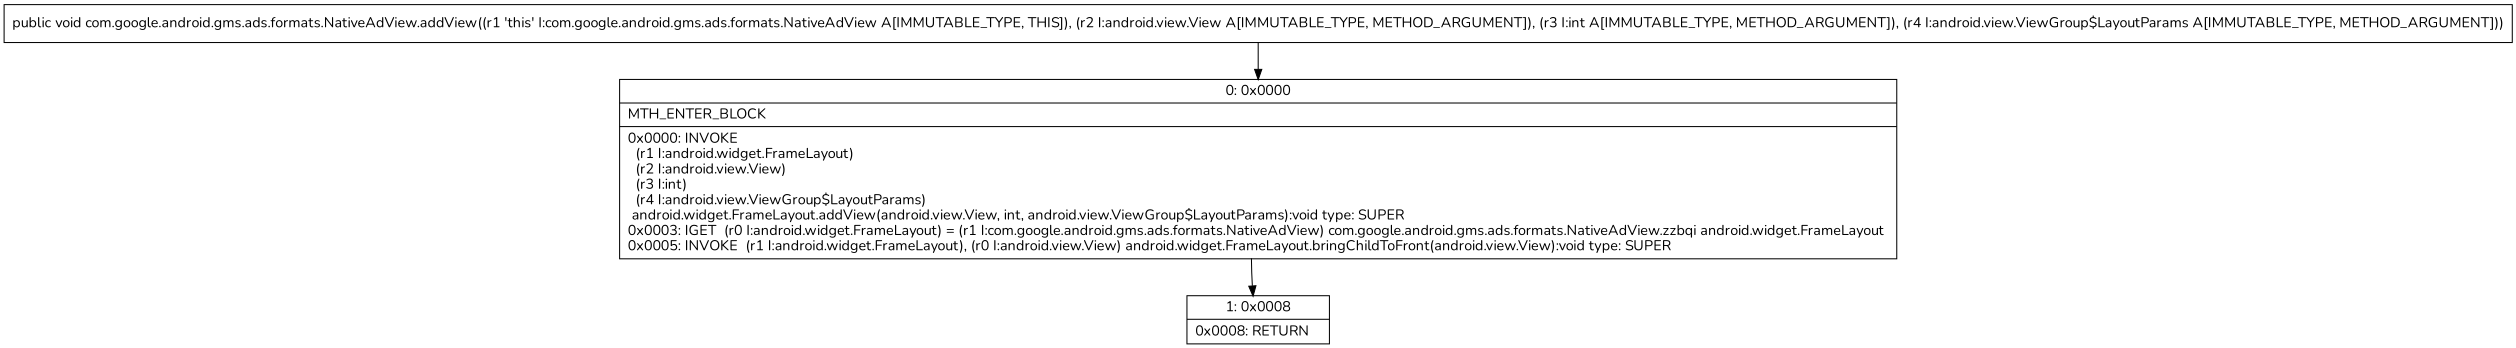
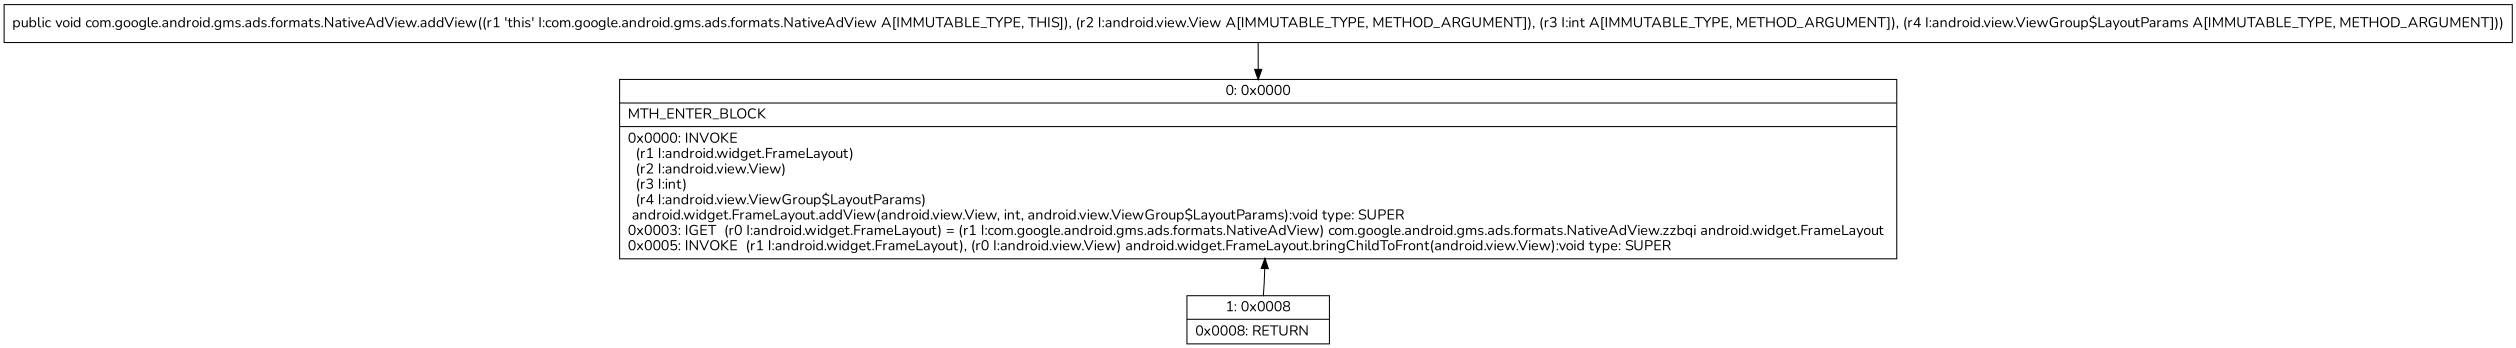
edge "0: 0x0000" -> "1: 0x0008": reversed
